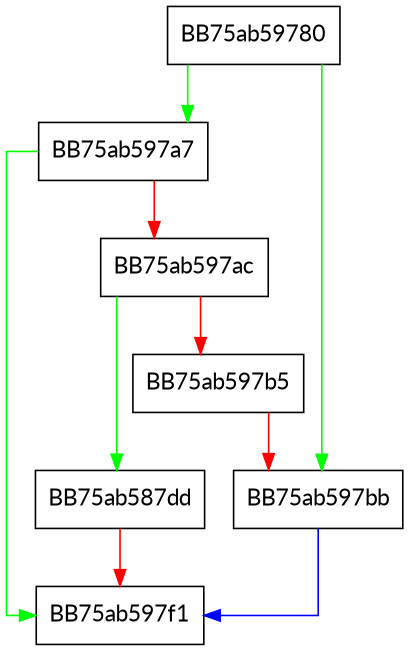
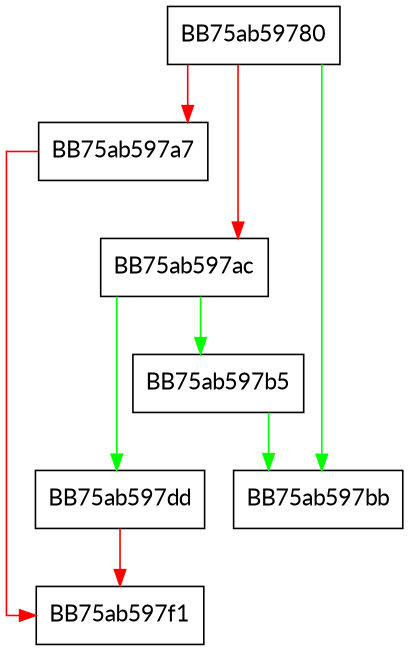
edge "BB75ab59780" -> "BB75ab597a7": color green -> red
edge "BB75ab597a7" -> "BB75ab597ac": now "BB75ab59780" -> "BB75ab597ac"
edge "BB75ab597ac" -> "BB75ab597b5": color red -> green
edge "BB75ab597a7" -> "BB75ab597f1": color green -> red
edge "BB75ab597b5" -> "BB75ab597bb": color red -> green
node "BB75ab587dd": label "BB75ab587dd" -> "BB75ab597dd"
edge "BB75ab597bb" -> "BB75ab597f1": removed
